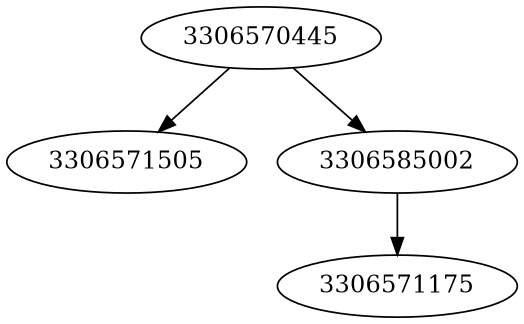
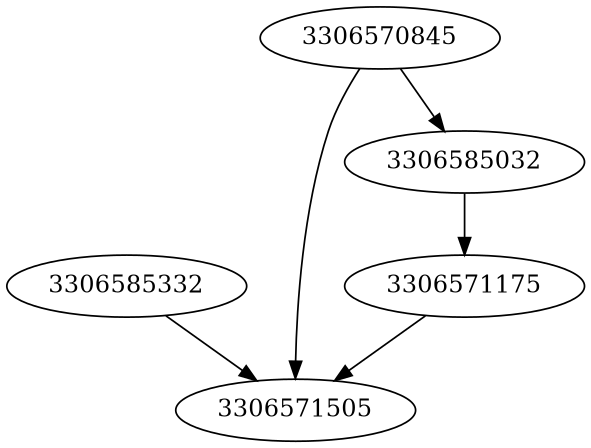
node "3306570445": label "3306570445" -> "3306570845"
node "3306585002": label "3306585002" -> "3306585032"
node "3306585332": added
edge "3306571175" -> "3306571505": added
